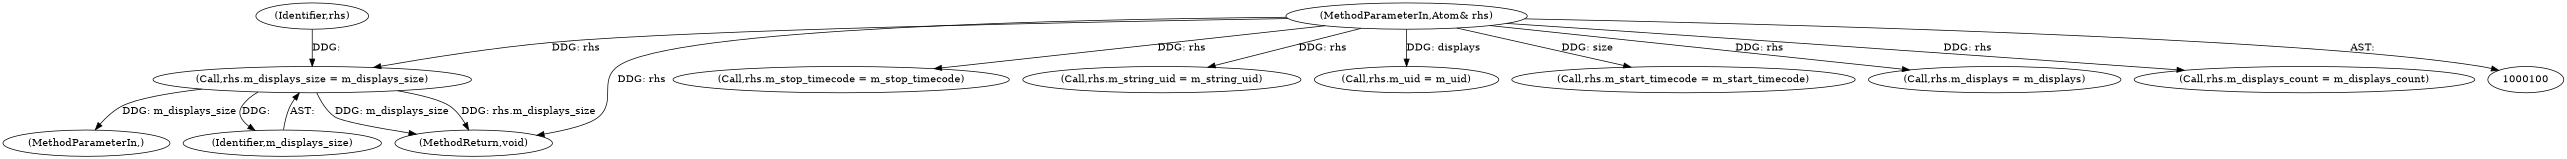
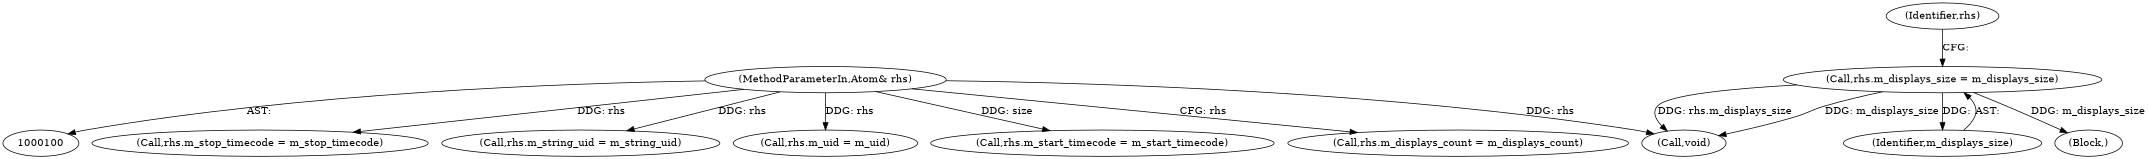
edge "(MethodParameterIn,Atom& rhs)" -> "(Call,rhs.m_displays_size = m_displays_size)": removed, label "DDG: rhs"
edge "(Identifier,rhs)" -> "(Call,rhs.m_displays_size = m_displays_size)": label "DDG: " -> "CFG: "
edge "(MethodParameterIn,Atom& rhs)" -> "(Call,rhs.m_uid = m_uid)": label "DDG: displays" -> "DDG: rhs"
edge "(MethodParameterIn,Atom& rhs)" -> "(Call,rhs.m_displays_count = m_displays_count)": label "DDG: rhs" -> "CFG: rhs"
node "(Call,rhs.m_displays = m_displays)": removed
node "(MethodParameterIn,)": label "(MethodParameterIn,)" -> "(Block,)"
node "(MethodReturn,void)": label "(MethodReturn,void)" -> "(Call,void)"
